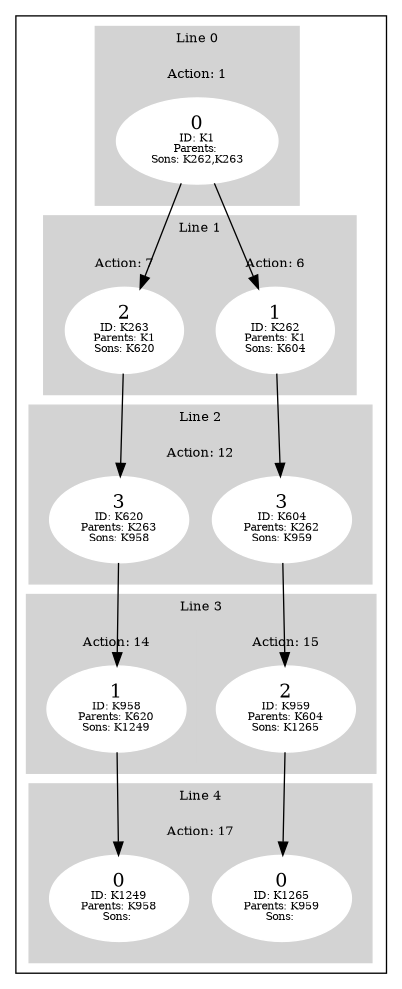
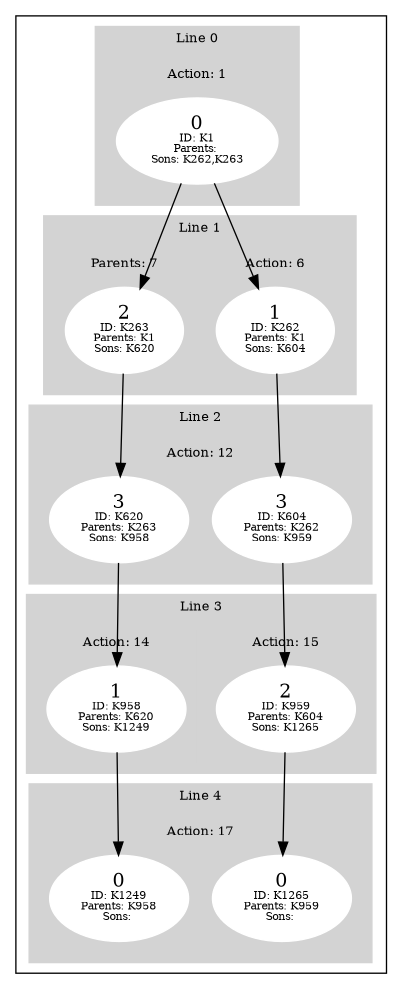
cluster "Action: 7": label "Action: 7" -> "Parents: 7"
